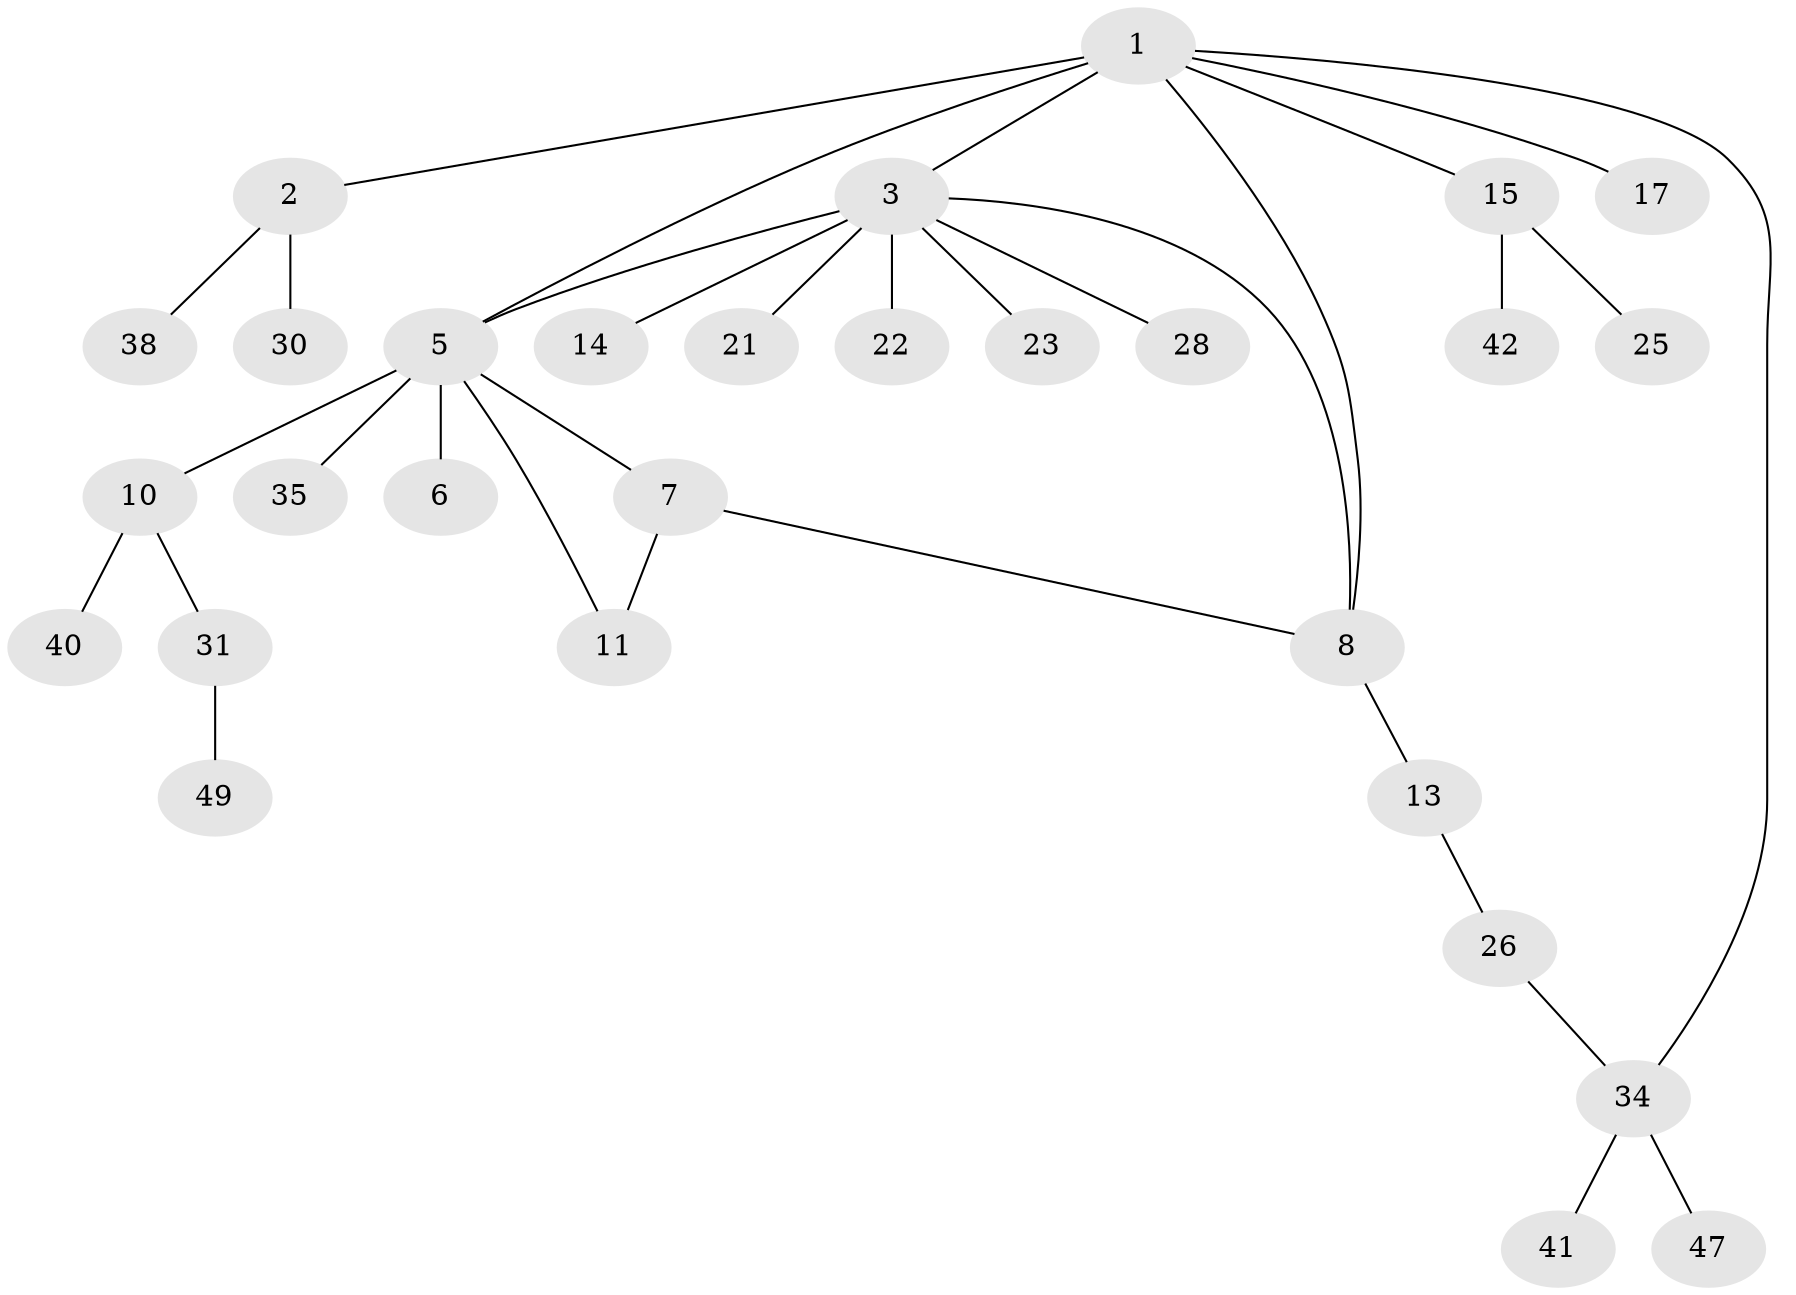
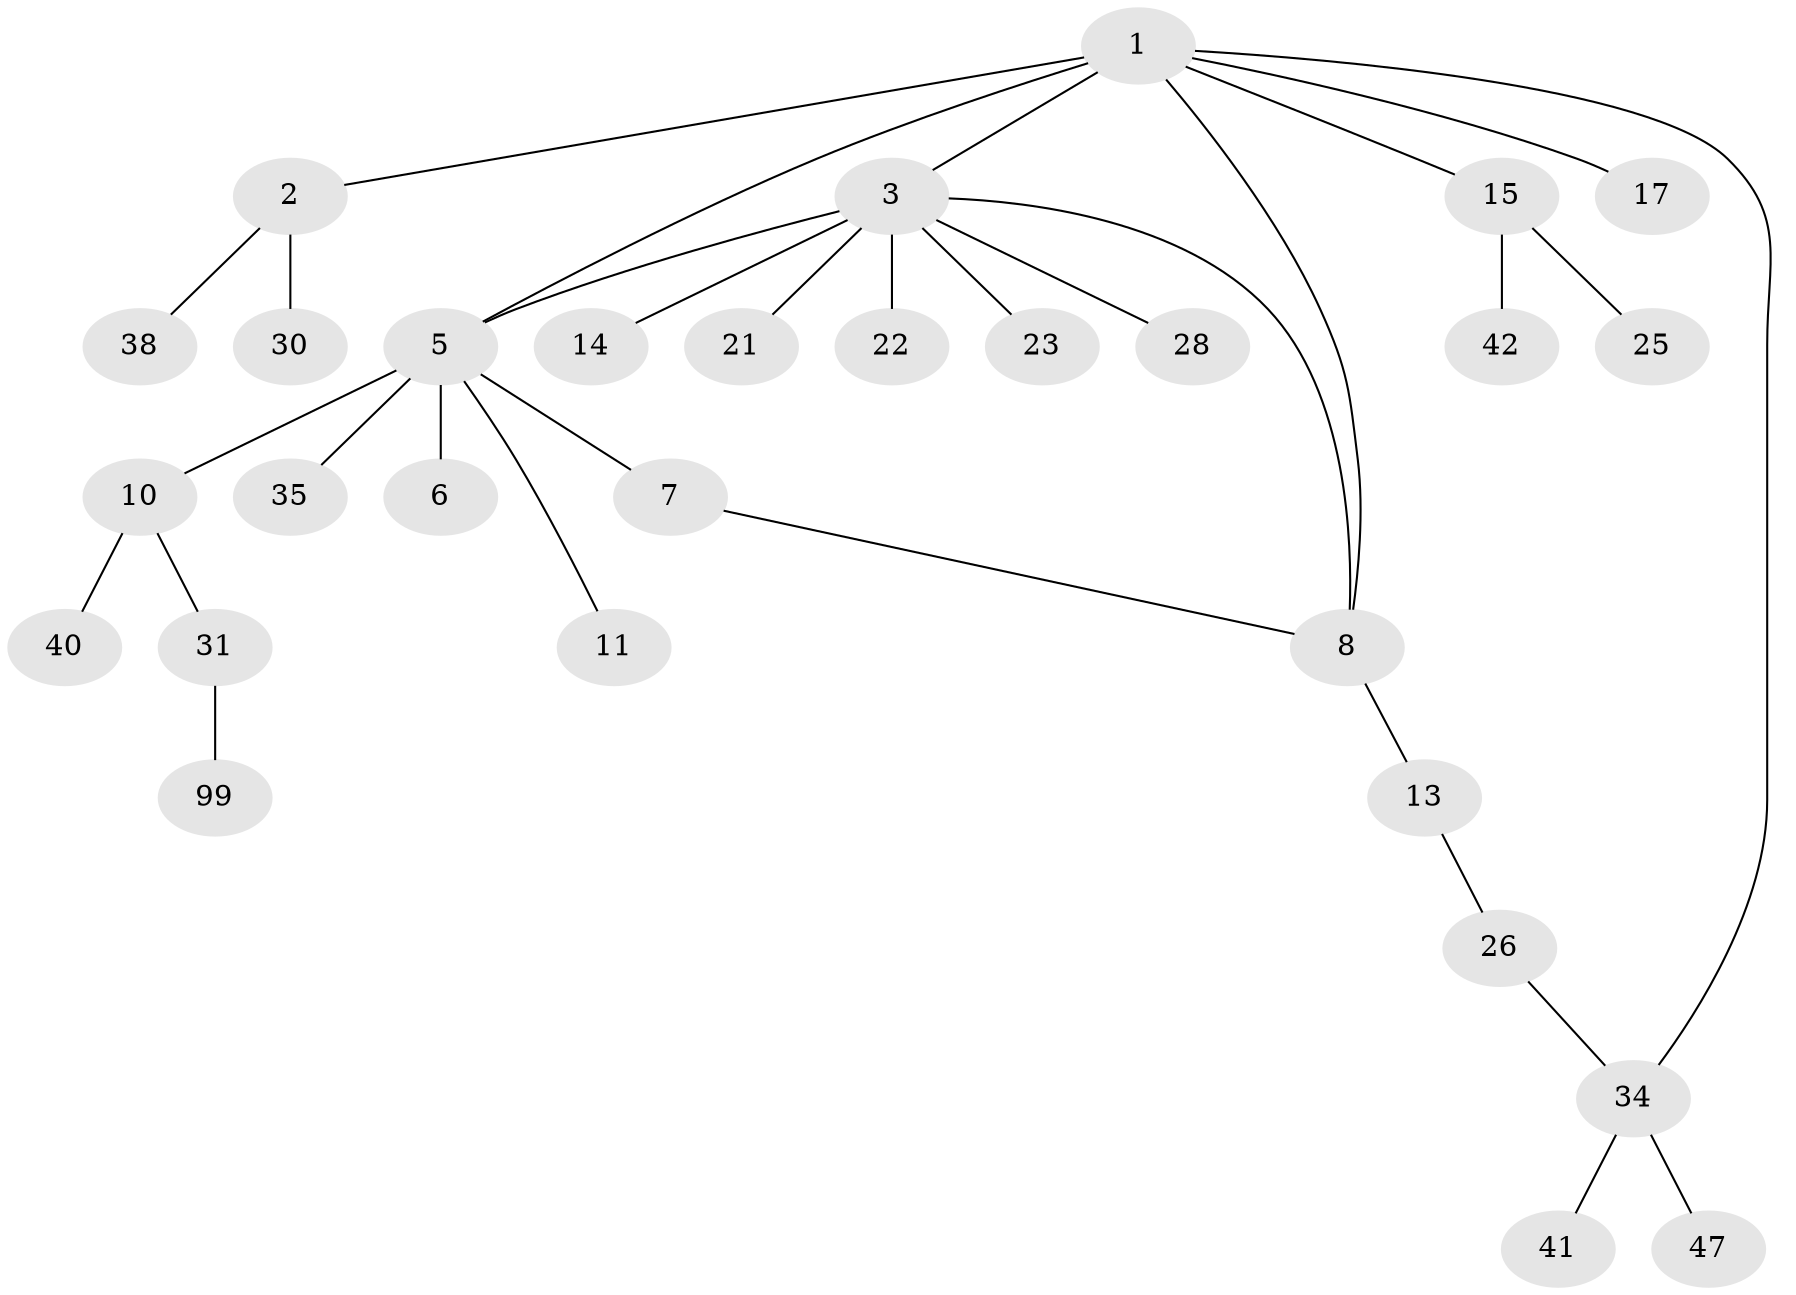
edge "7" -- "11": removed
node "49": label "49" -> "99"
